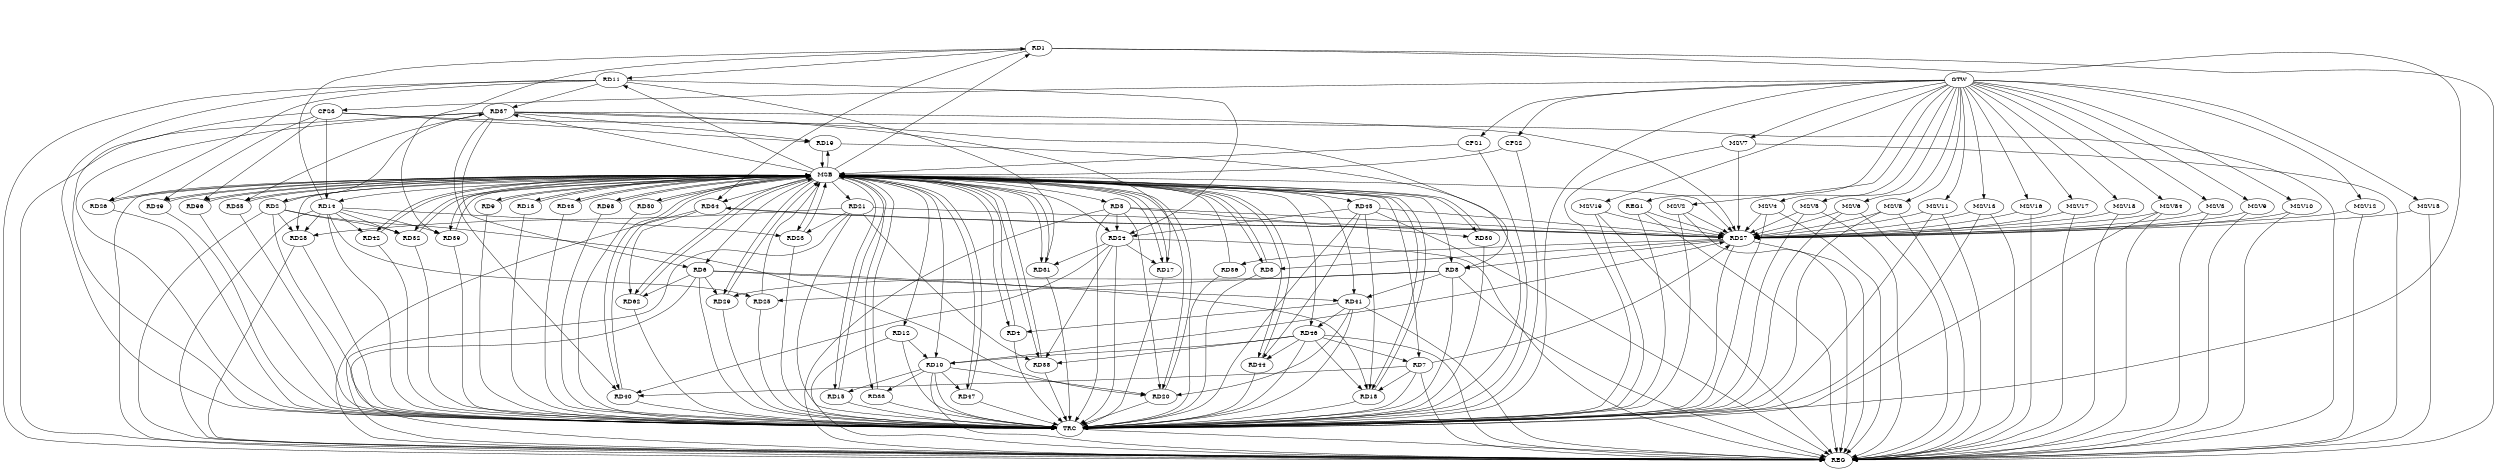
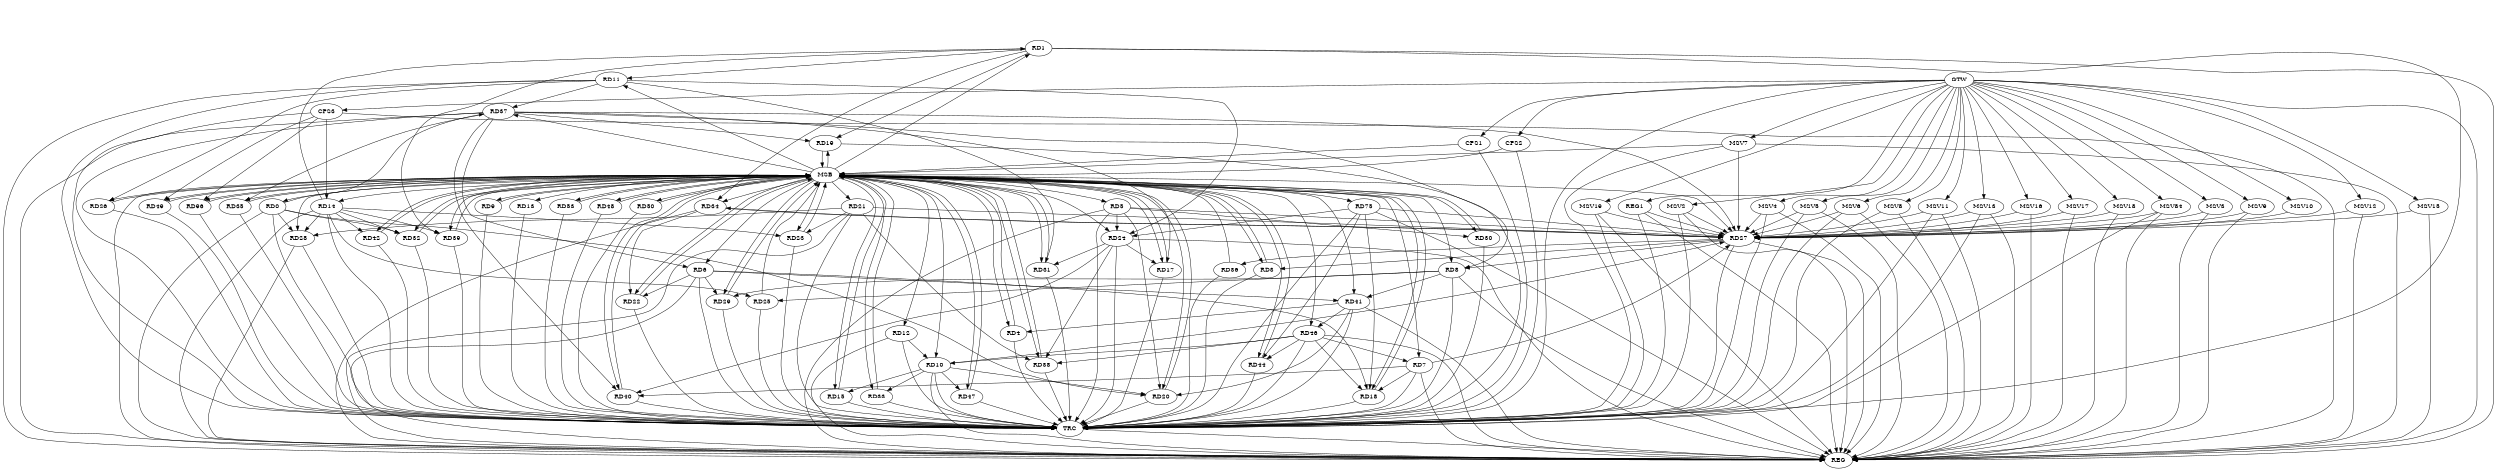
edge "CPS3" -> "RD19": now "RD1" -> "RD19"
edge "RD13" -> "MSB": now "MSV7" -> "MSB"
node "RD2": label "RD2" -> "RD0"
node "RD43": label "RD43" -> "RD53"
node "RD98": label "RD98" -> "RD48"
node "RD45": label "RD45" -> "RD75"
edge "MSV8" -> "RD27": removed
node "RD62": label "RD62" -> "RD22"
edge "MSV10" -> "REG": now "GTW" -> "REG"
